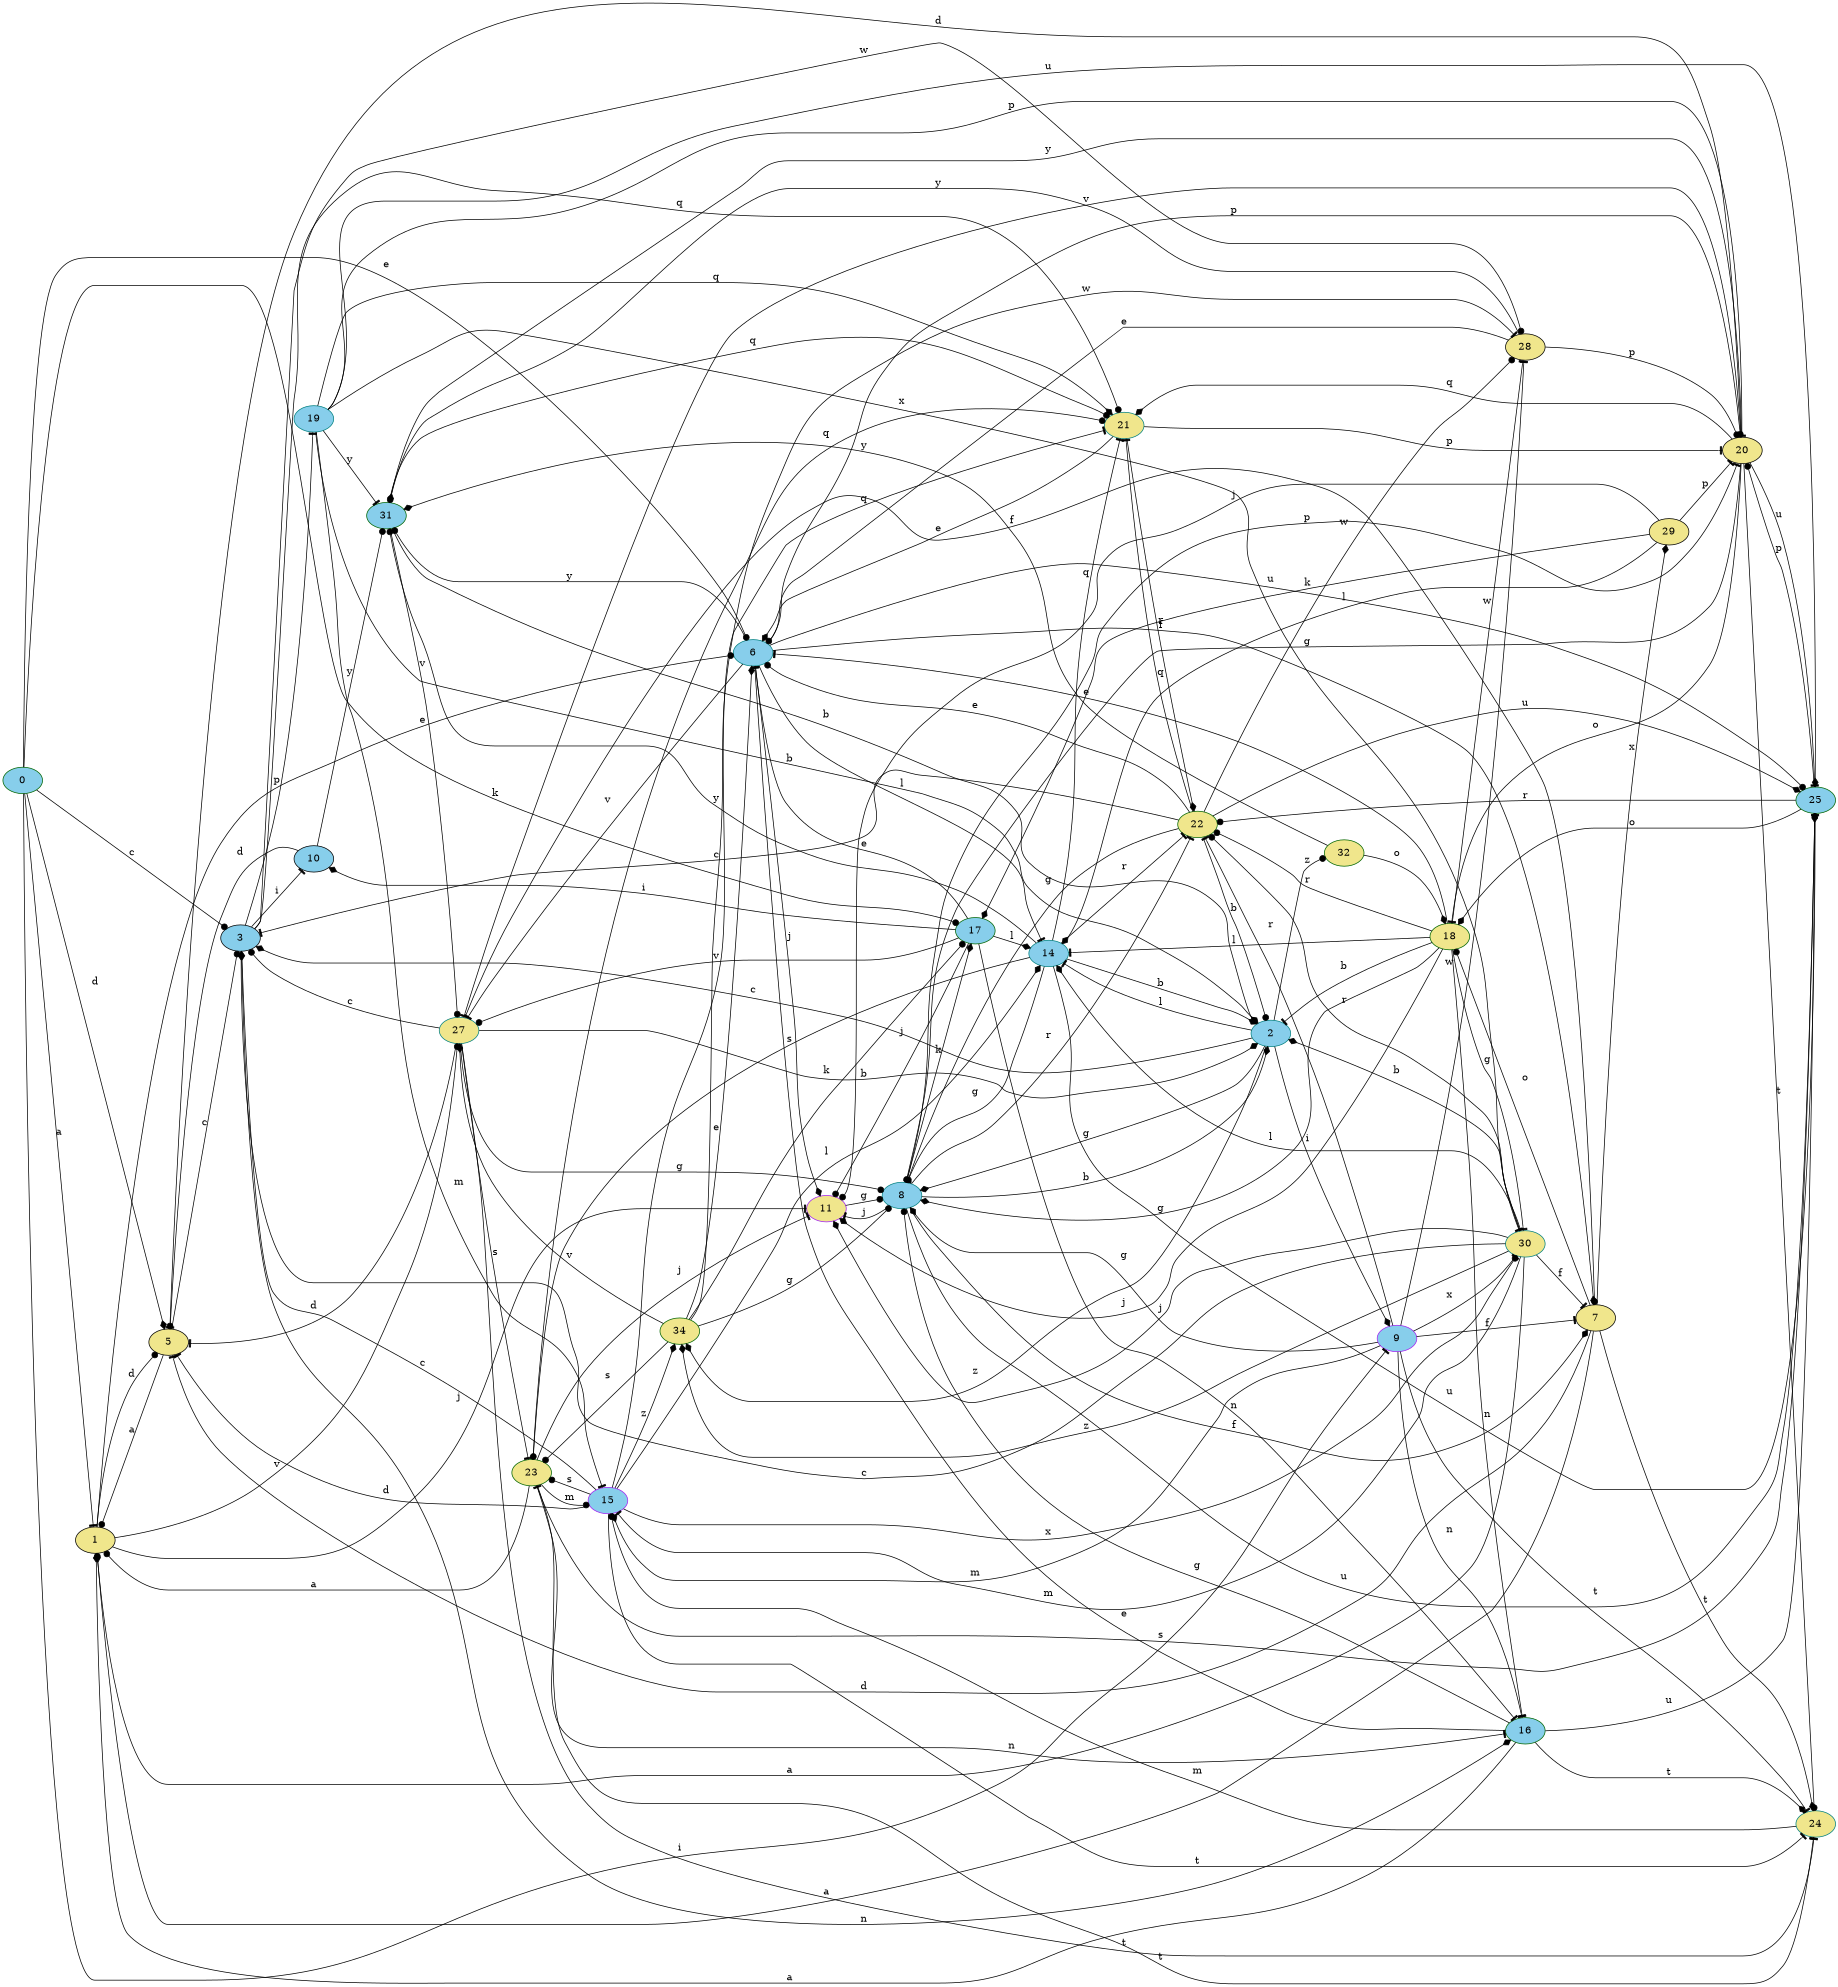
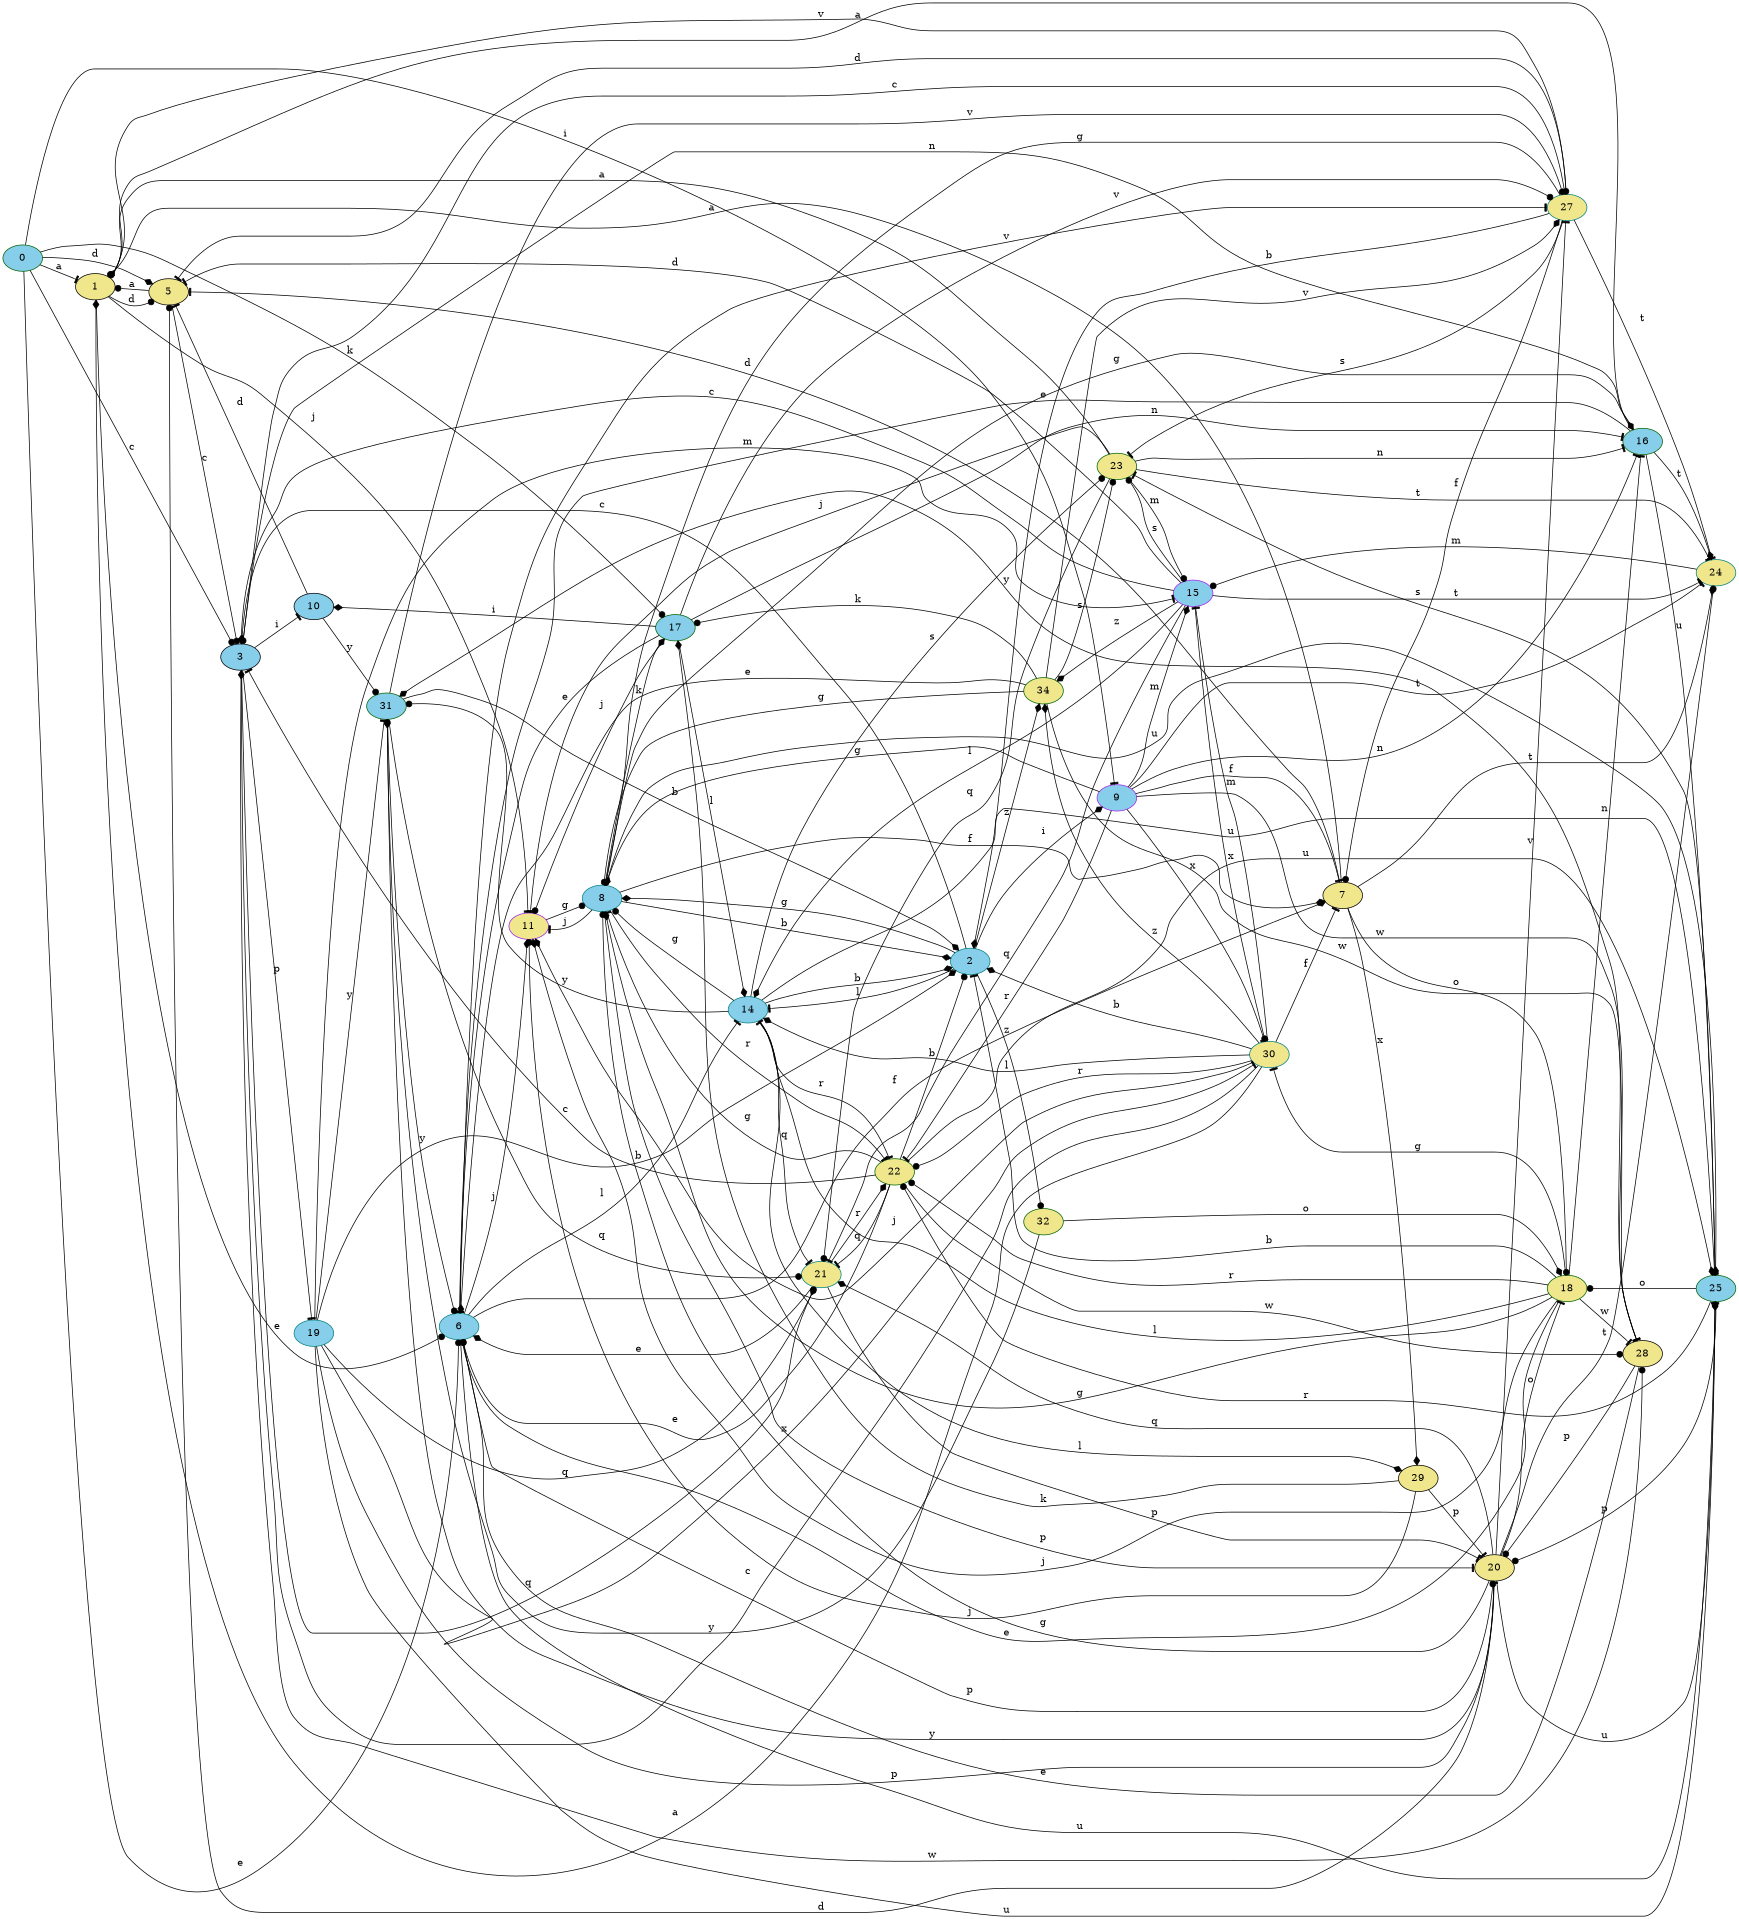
edge "6" -> "31": reversed
edge "29" -> "14": reversed
edge "25" -> "18": arrowhead diamond -> dot
